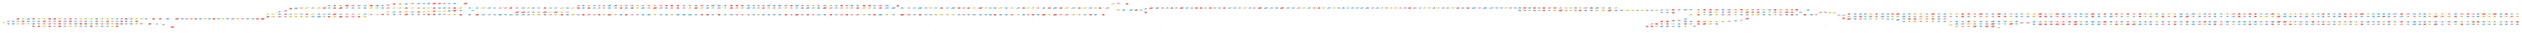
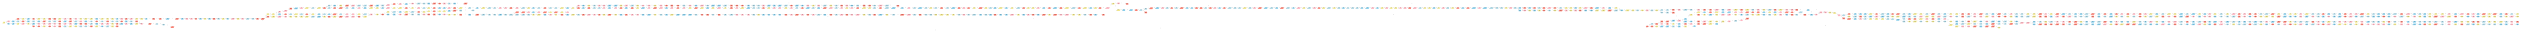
node "S352": fillcolor lightpink -> skyblue
node "S832": fillcolor skyblue -> khaki
